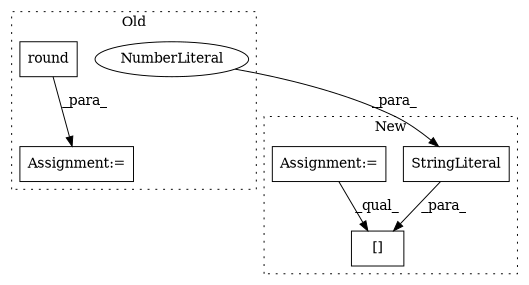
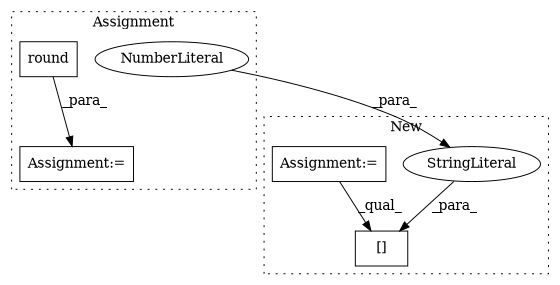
cluster "Old": label "Old" -> "Assignment"
node "StringLiteral": shape box -> ellipse
